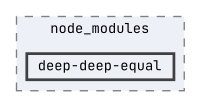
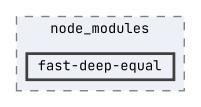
node "deep-deep-equal": label "deep-deep-equal" -> "fast-deep-equal"
